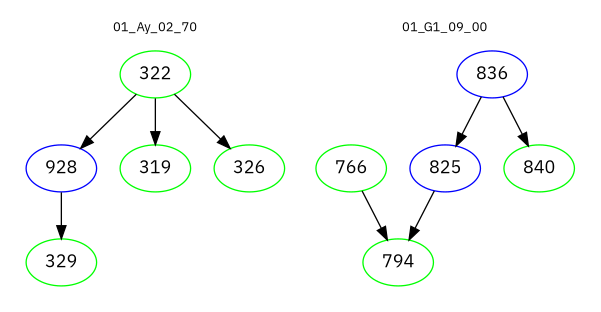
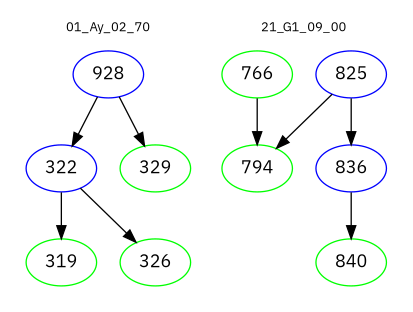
cluster "01_G1_09_00": label "01_G1_09_00" -> "21_G1_09_00"
node "322": color green -> blue
edge "836" -> "825": reversed
edge "322" -> "928": reversed
